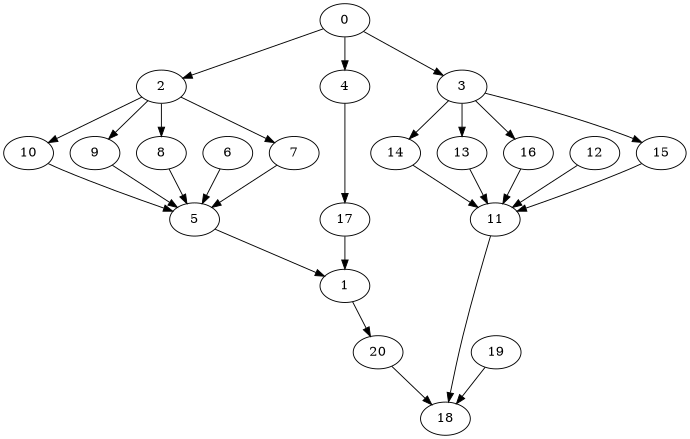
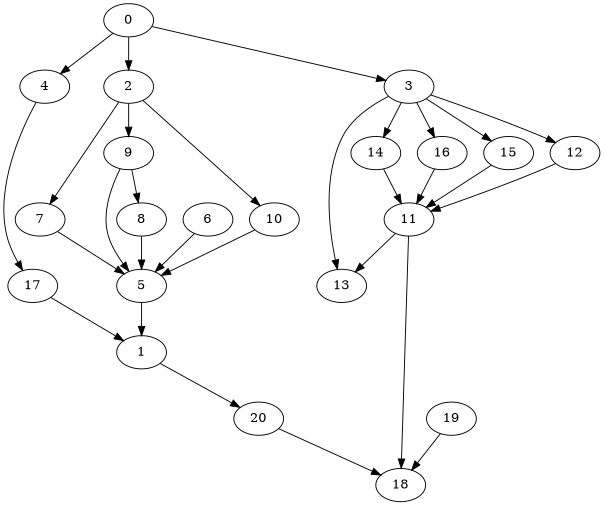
edge "2" -> "8": now "9" -> "8"
edge "3" -> "12": added
edge "13" -> "11": reversed
